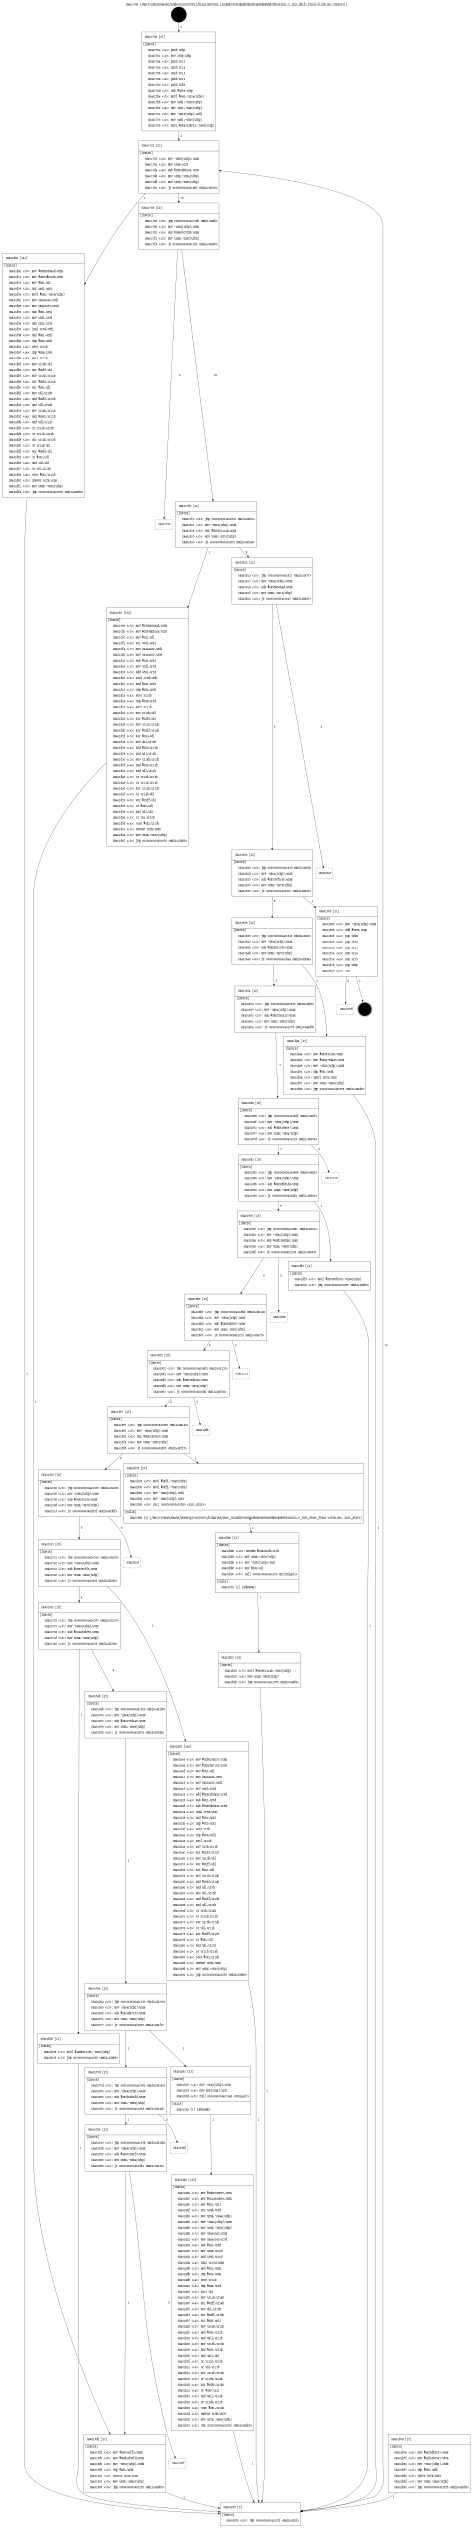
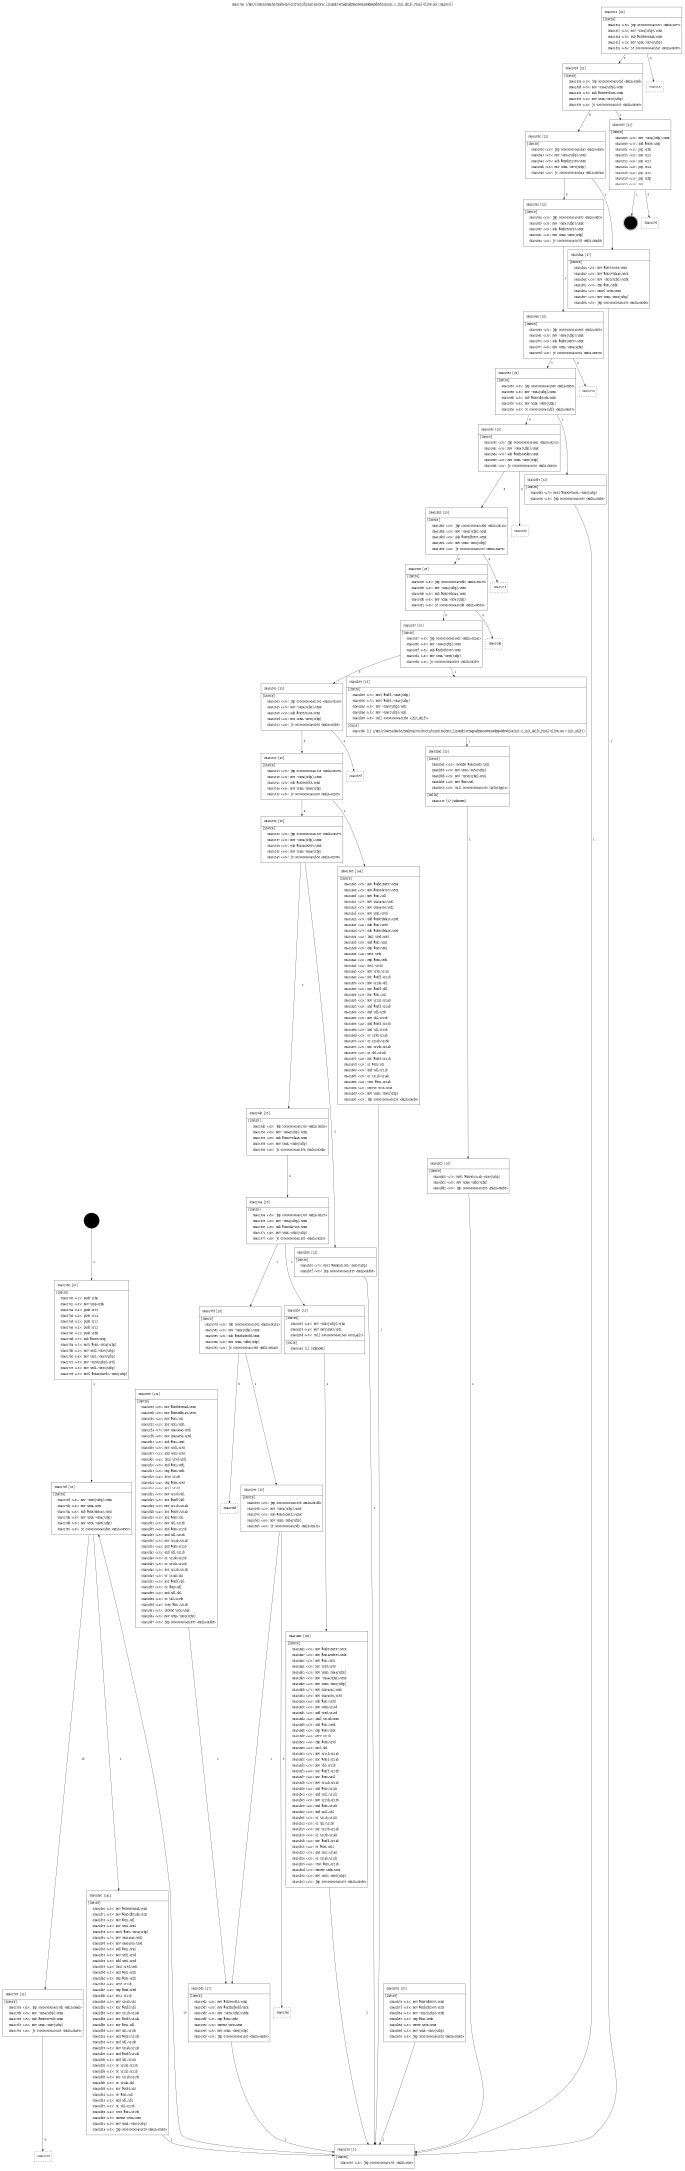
node "0x4017fc [22]": removed
